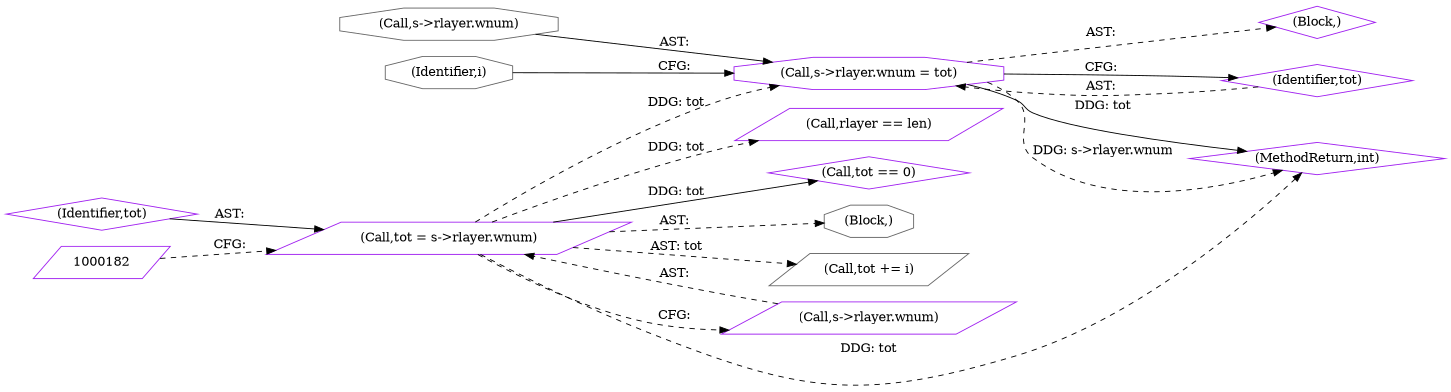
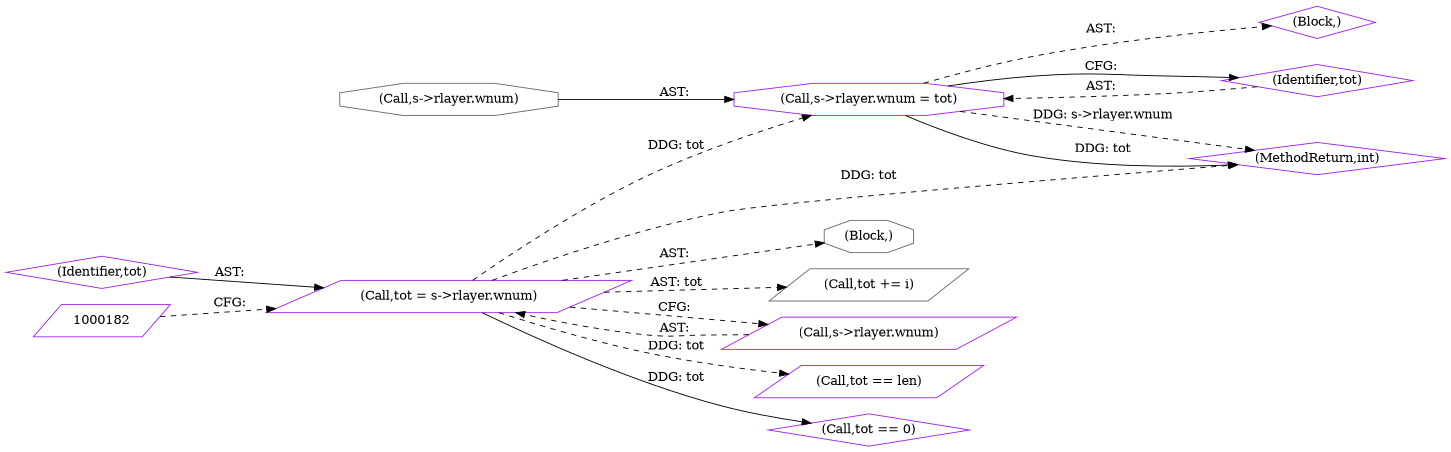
node "(Identifier,i)": removed
node "(Call,rlayer == len)": label "(Call,rlayer == len)" -> "(Call,tot == len)"
